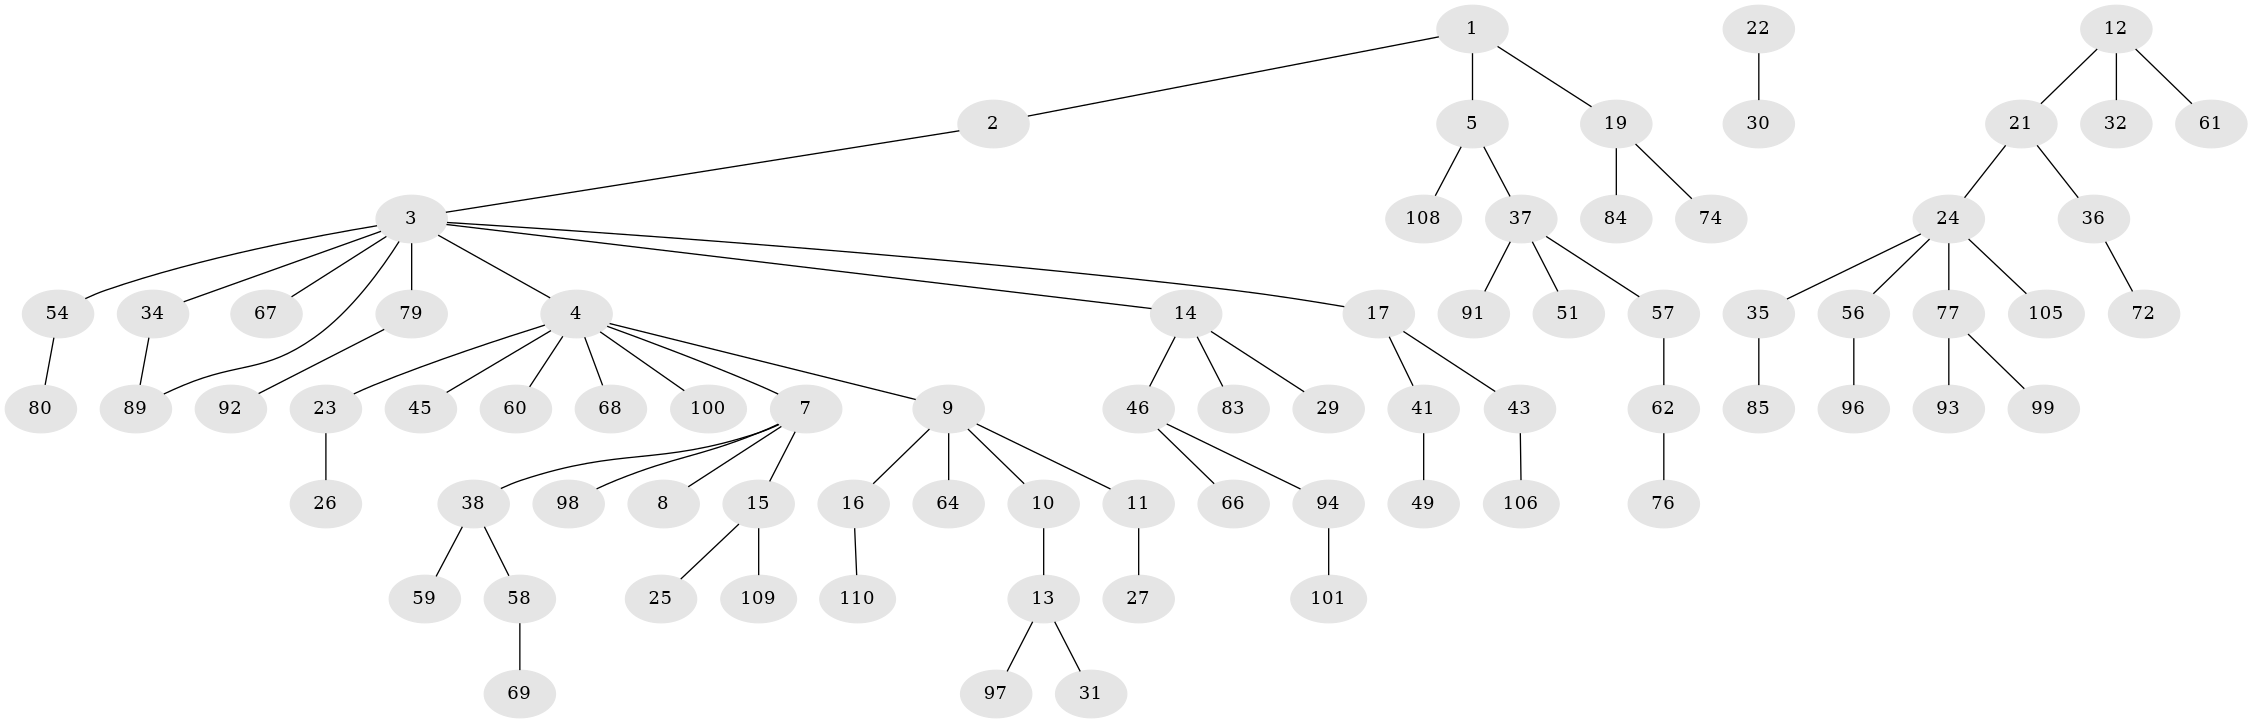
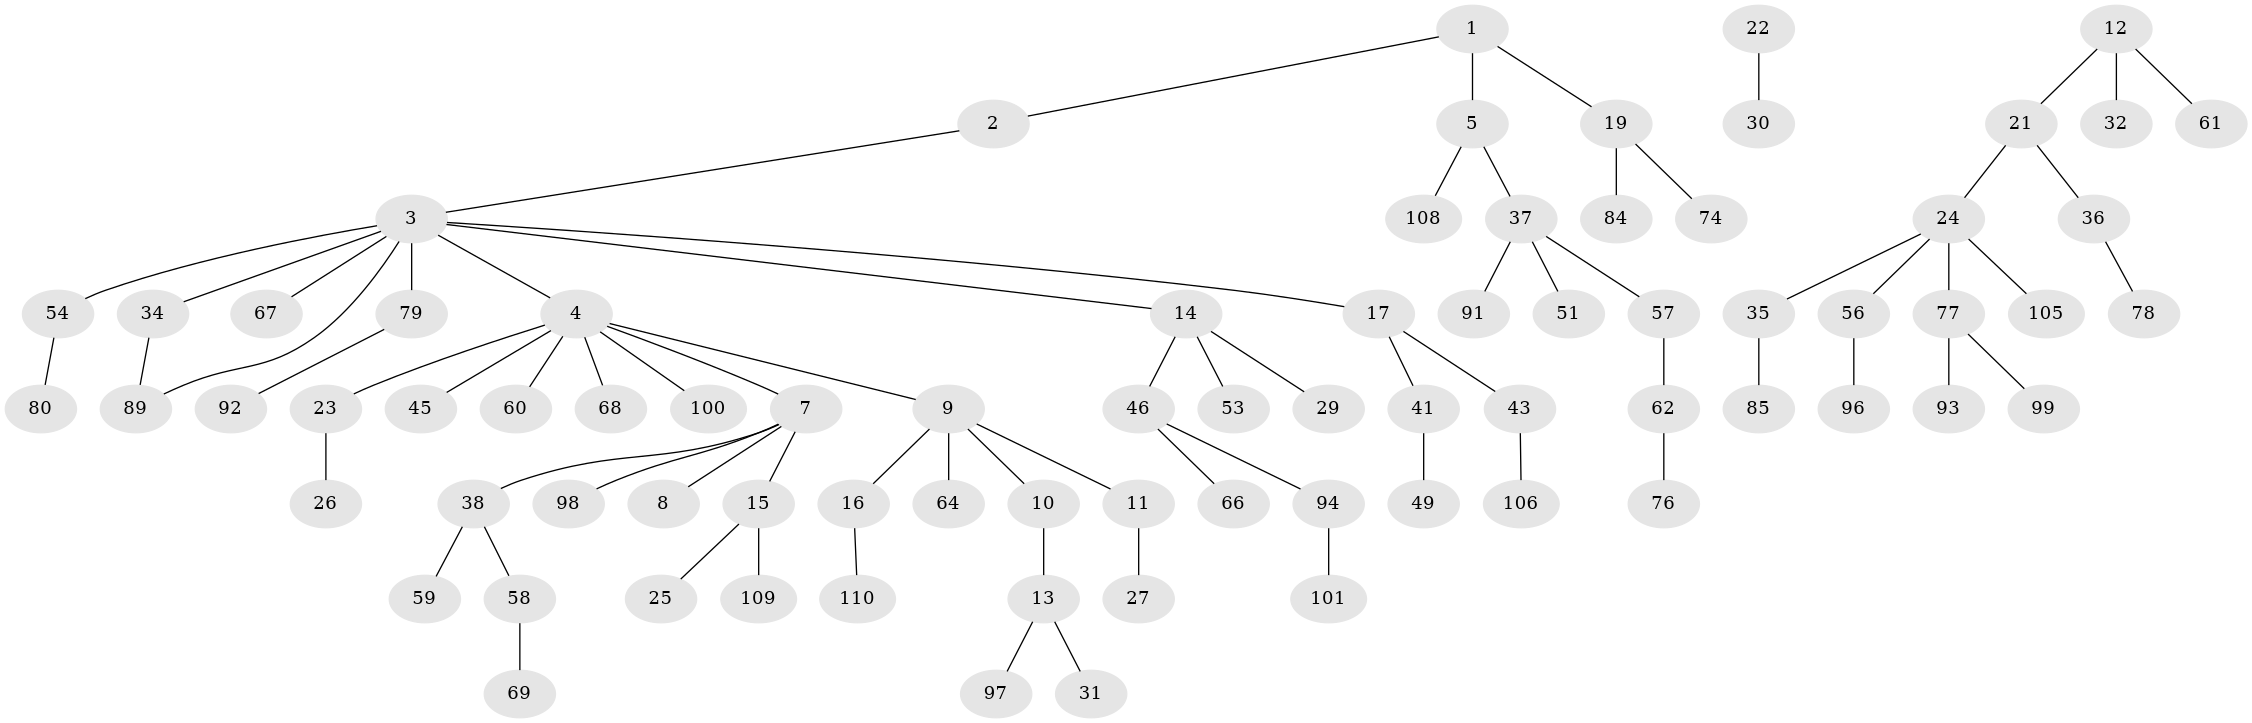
node "72": label "72" -> "78"
node "83": label "83" -> "53"
